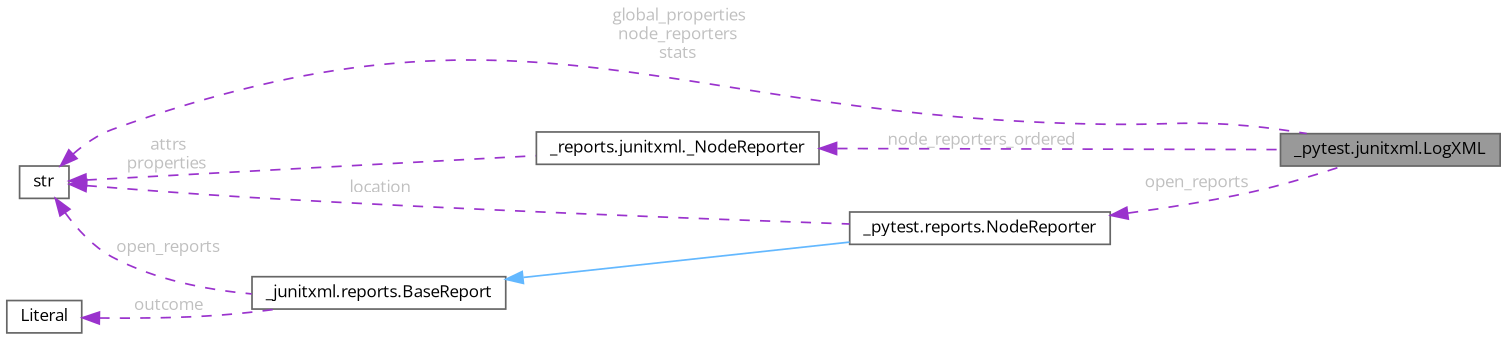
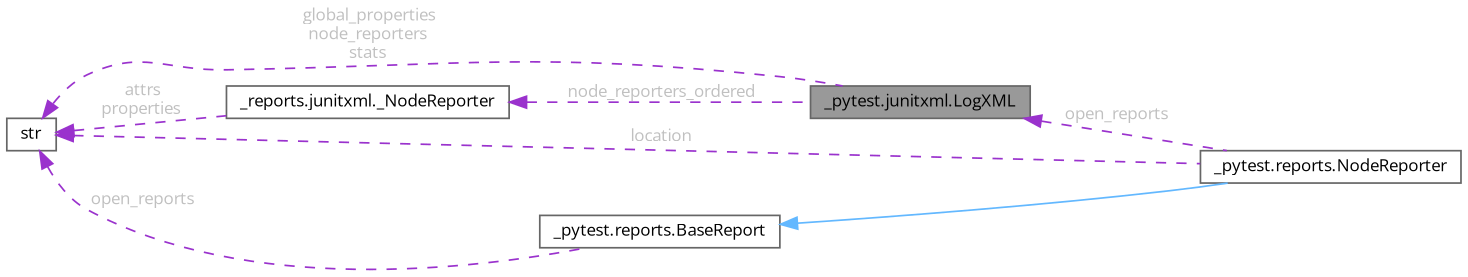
edge "_pytest.junitxml.LogXML" -> "_pytest.reports.NodeReporter": reversed
node "_junitxml.reports.BaseReport": label "_junitxml.reports.BaseReport" -> "_pytest.reports.BaseReport"
node "Literal": removed
